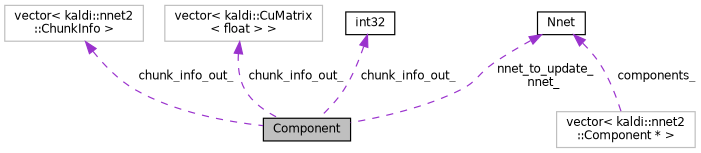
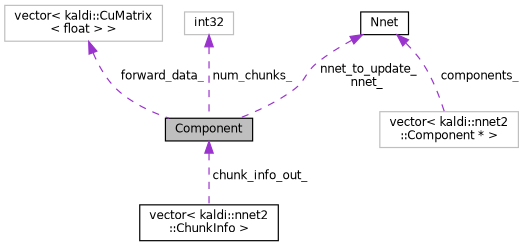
node "vector< kaldi::nnet2 ::ChunkInfo >": color grey75 -> black
node "int32": color black -> grey75
edge "Component" -> "vector< kaldi::CuMatrix < float > >": label " chunk_info_out_" -> " forward_data_"
edge "Component" -> "int32": label " chunk_info_out_" -> " num_chunks_"
edge "Component" -> "vector< kaldi::nnet2 ::ChunkInfo >": reversed
